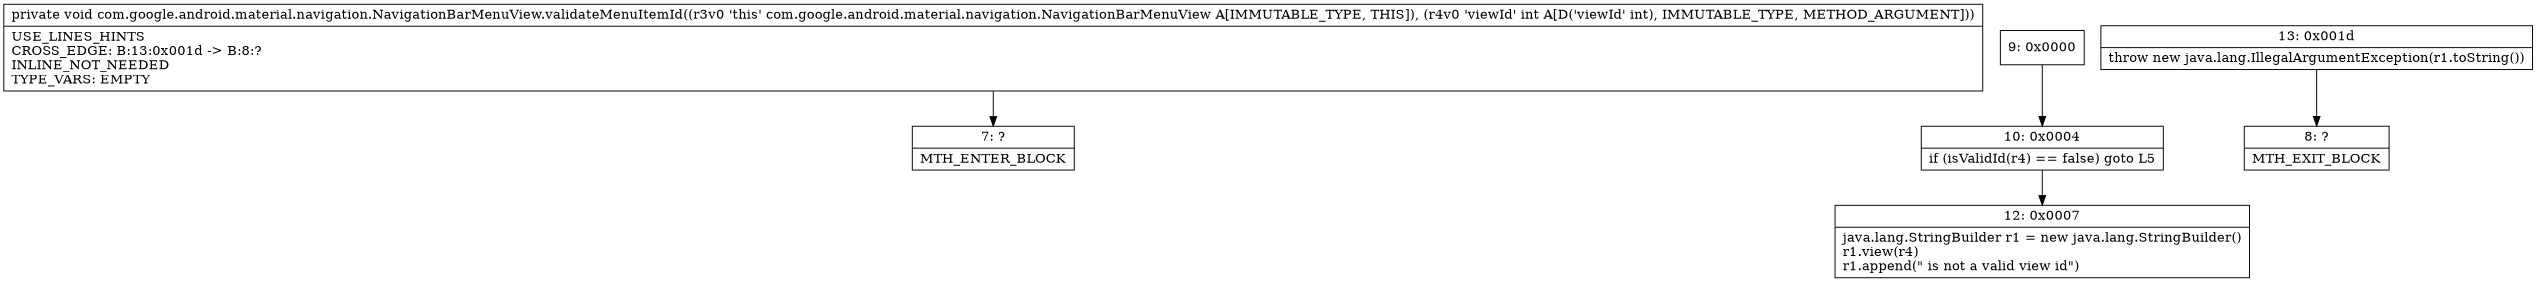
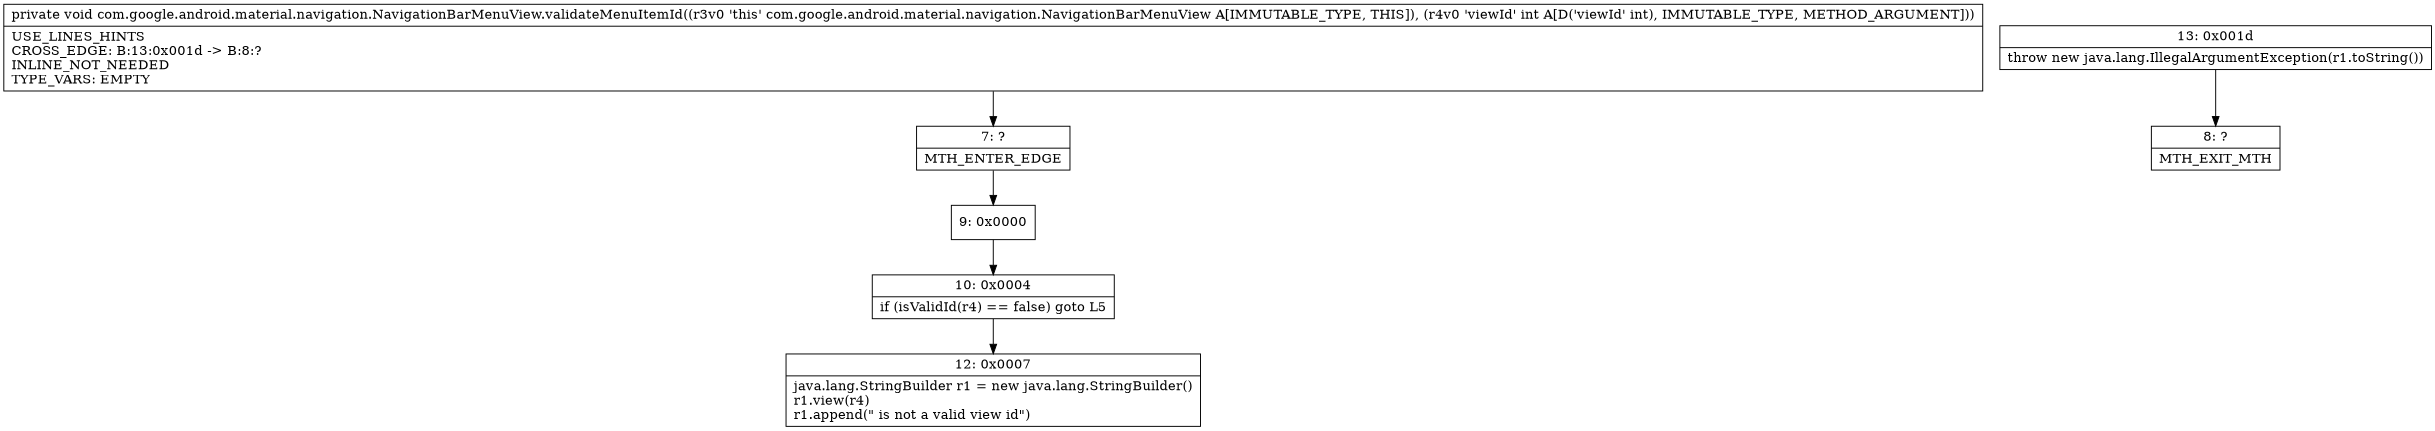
node "7: ?": text "MTH_ENTER_BLOCK" -> "MTH_ENTER_EDGE"
node "8: ?": text "MTH_EXIT_BLOCK" -> "MTH_EXIT_MTH"
edge "7: ?" -> "9: 0x0000": added
